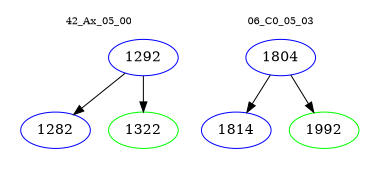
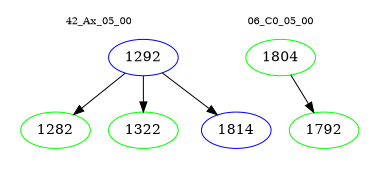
cluster "06_C0_05_03": label "06_C0_05_03" -> "06_C0_05_00"
node "1804": color blue -> green
edge "1804" -> "1814": now "1292" -> "1814"
node "1282": color blue -> green
node "1992": label "1992" -> "1792"
